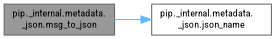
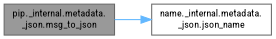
node "pip._internal.metadata. _json.json_name": label "pip._internal.metadata. _json.json_name" -> "name._internal.metadata. _json.json_name"
